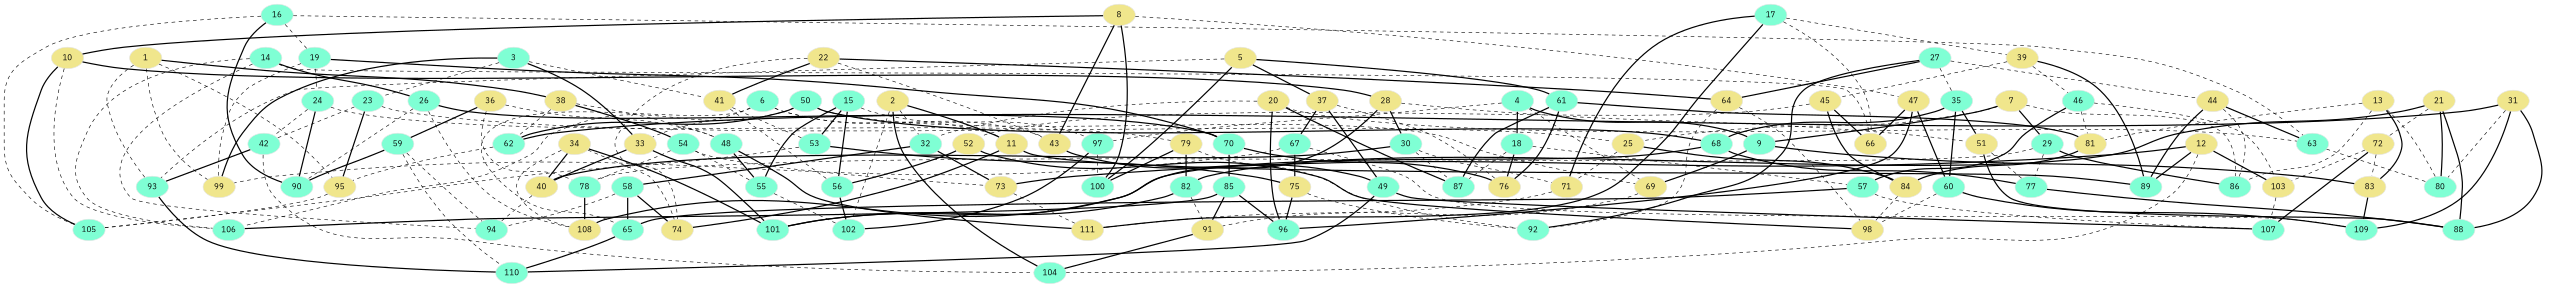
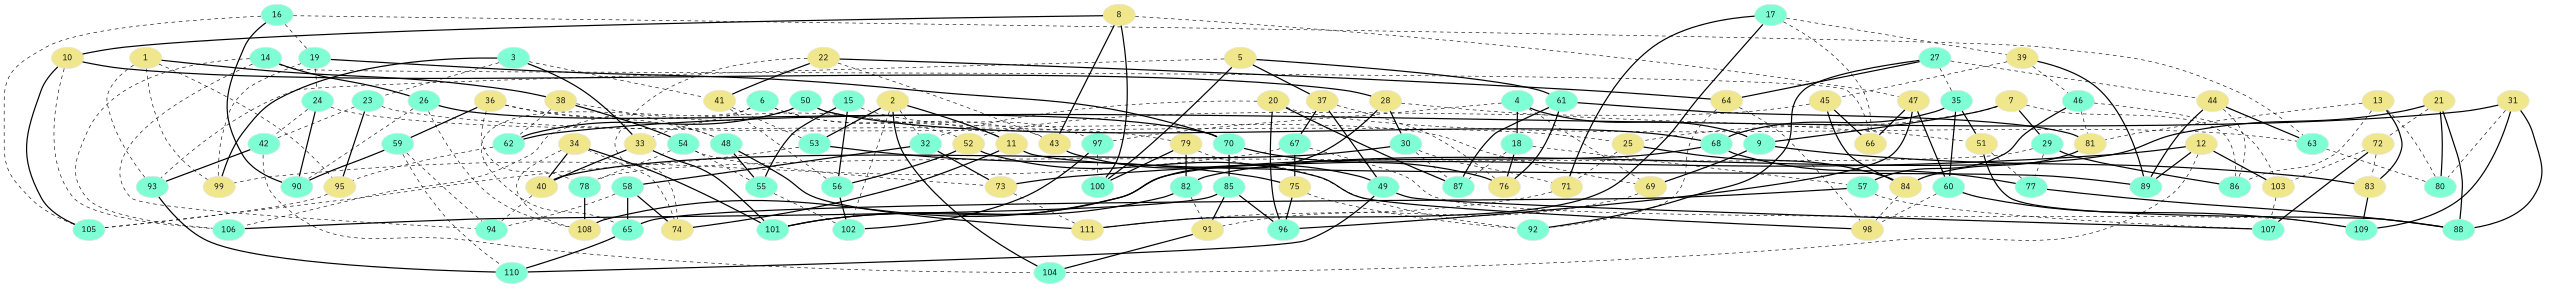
edge "36" -- "52": added
edge "15" -- "53": now "2" -- "53"
